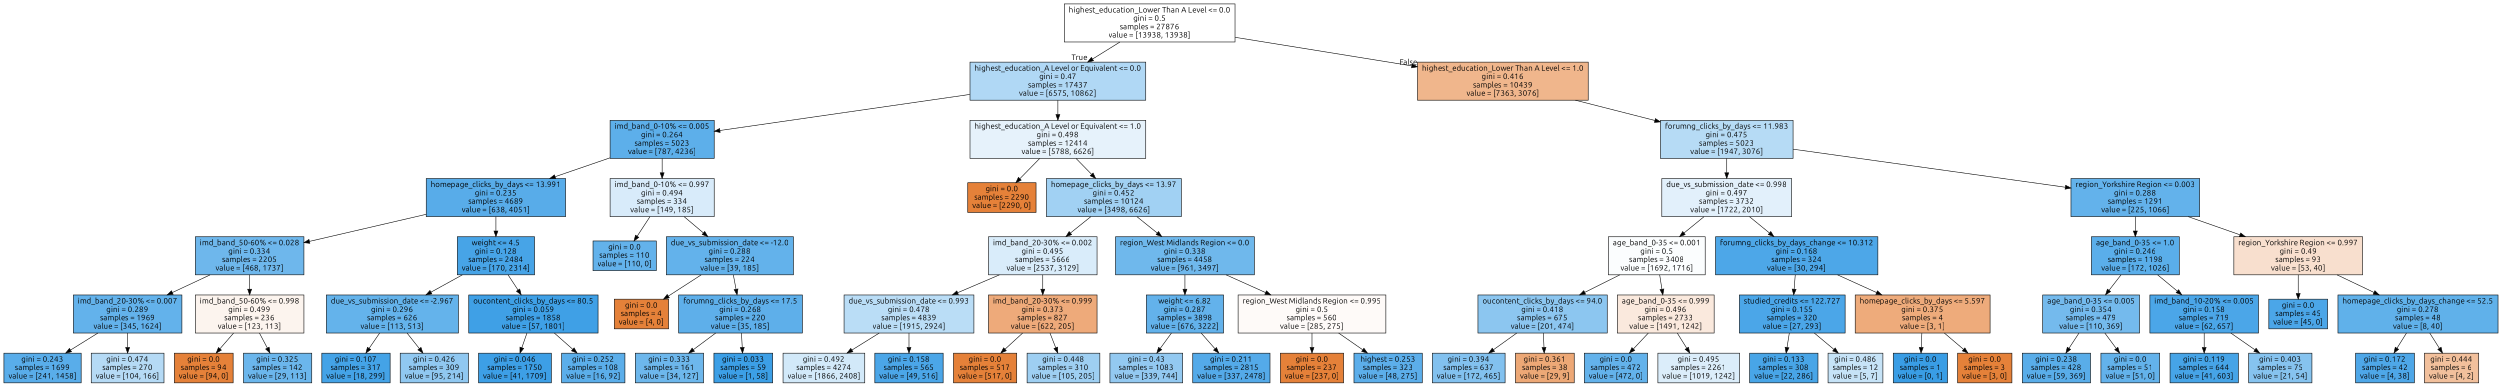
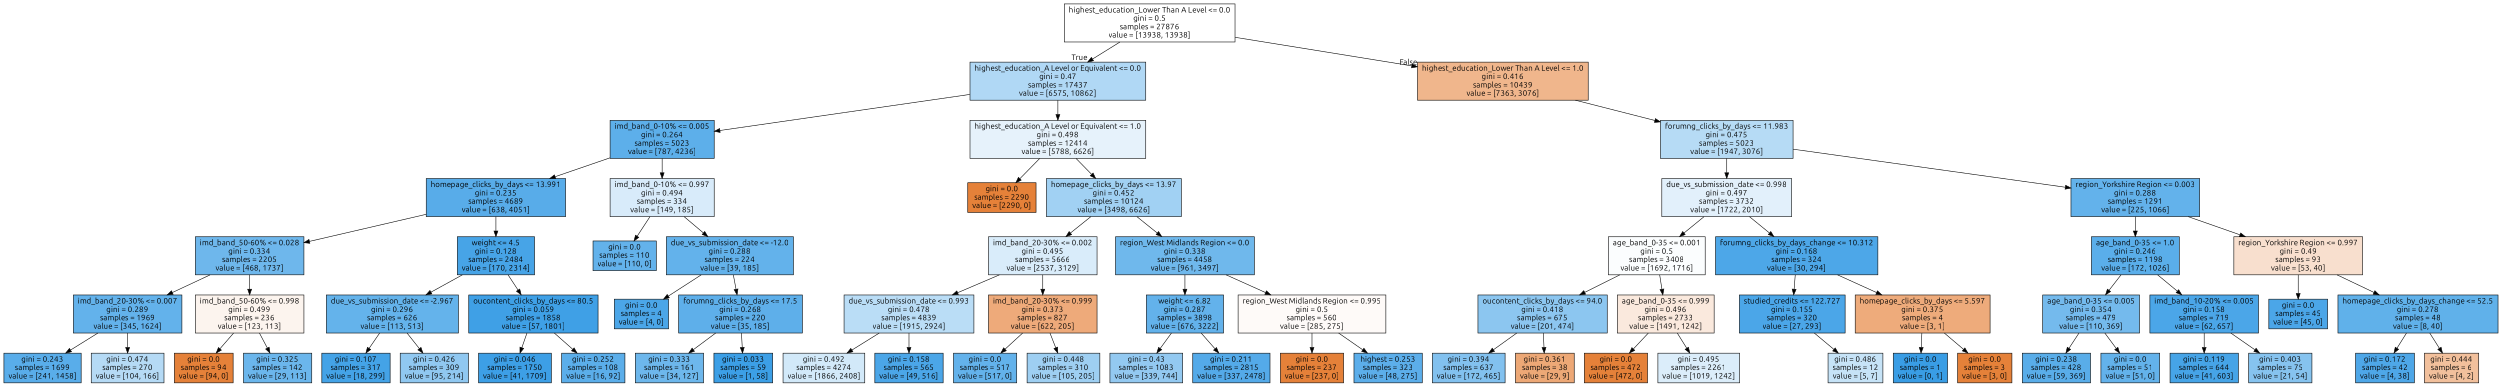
node "gini = 0.0 samples = 4 value = [4, 0]": fillcolor #e58139ff -> #399de5e7
node "gini = 0.0 samples = 517 value = [517, 0]": fillcolor #e58139ff -> #399de5c9
node "gini = 0.0 samples = 472 value = [472, 0]": fillcolor #399de5c9 -> #e58139ff
node "gini = 0.133 samples = 308 value = [22, 286]": removed
